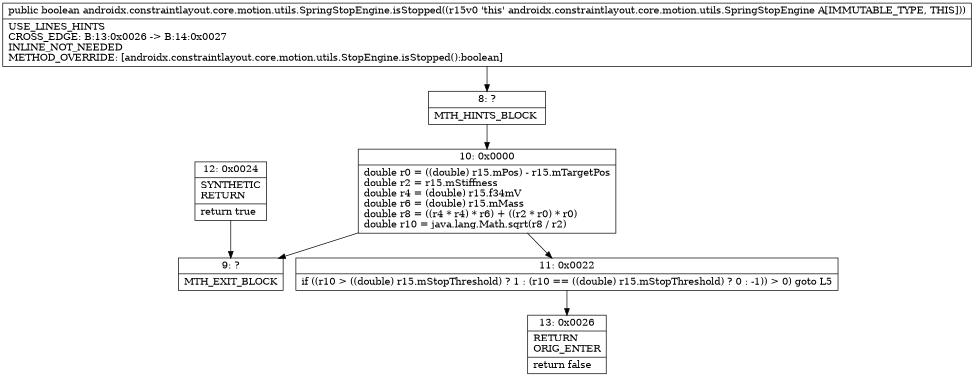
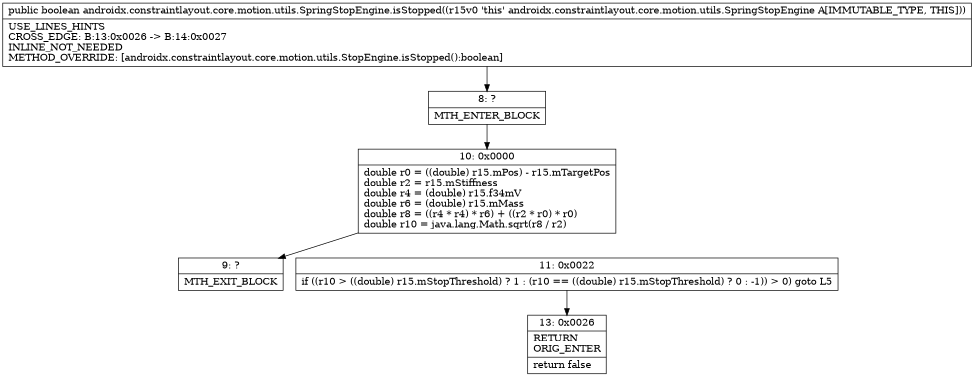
node "8: ?": text "MTH_HINTS_BLOCK" -> "MTH_ENTER_BLOCK"
node "12: 0x0024": removed
edge "10: 0x0000" -> "11: 0x0022": removed
